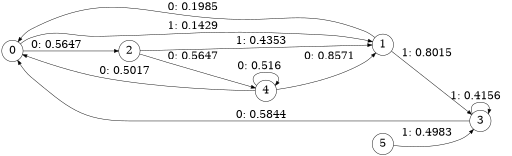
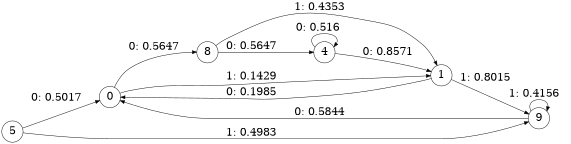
node "2": label "2" -> "8"
edge "4" -> "0": now "5" -> "0"
node "3": label "3" -> "9"
